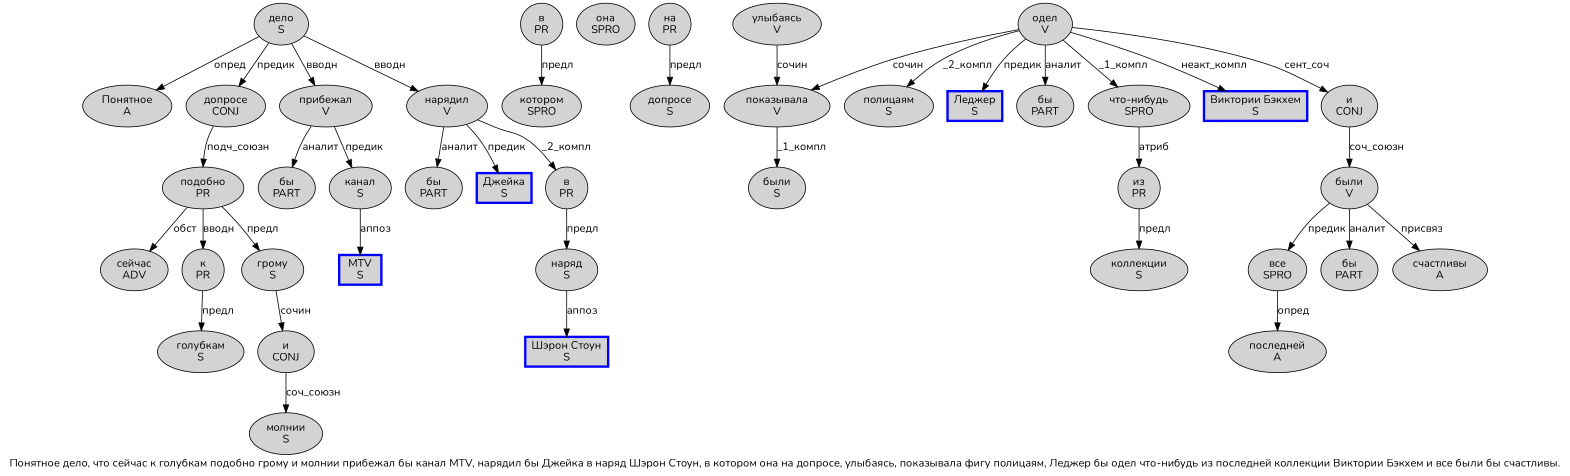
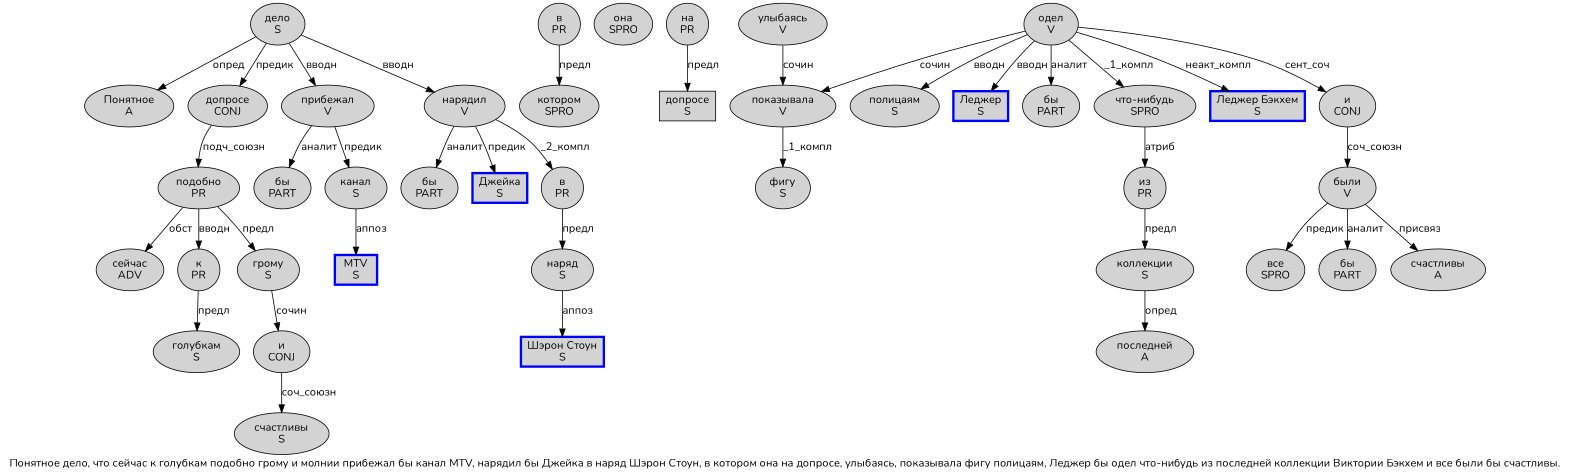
edge "одел V" -> "полицаям S": label "_2_компл" -> "вводн"
edge "одел V" -> "Леджер S": label "предик" -> "вводн"
node "допросе S": shape ellipse -> box
node "Виктории Бэкхем S": label "Виктории Бэкхем S" -> "Леджер Бэкхем S"
node "были S": label "были S" -> "фигу S"
edge "все SPRO" -> "последней A": now "коллекции S" -> "последней A"
node "молнии S": label "молнии S" -> "счастливы S"
